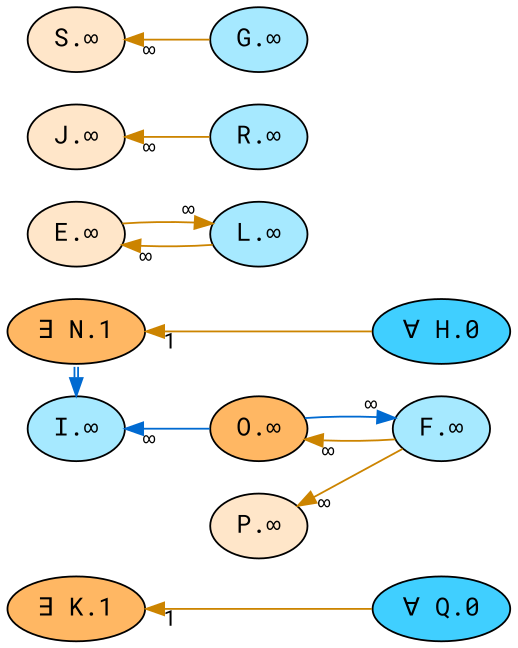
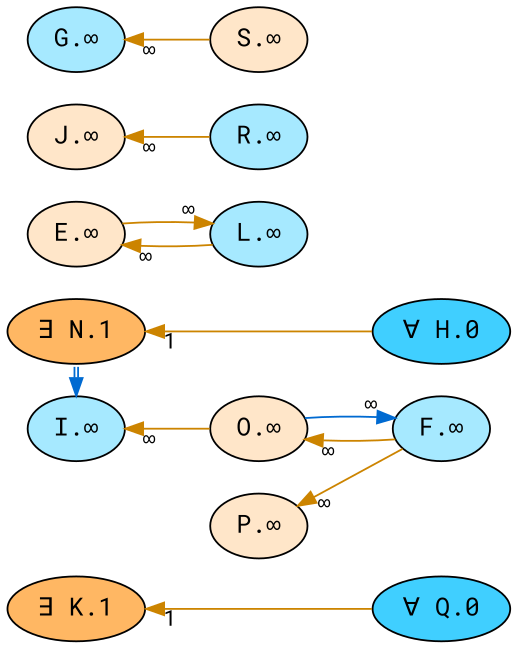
edge "G.∞" -> "S.∞": reversed
edge "O.∞" -> "I.∞": color #006ad1 -> #cc8400
node "O.∞": fillcolor #ffb763 -> #ffe6c9
